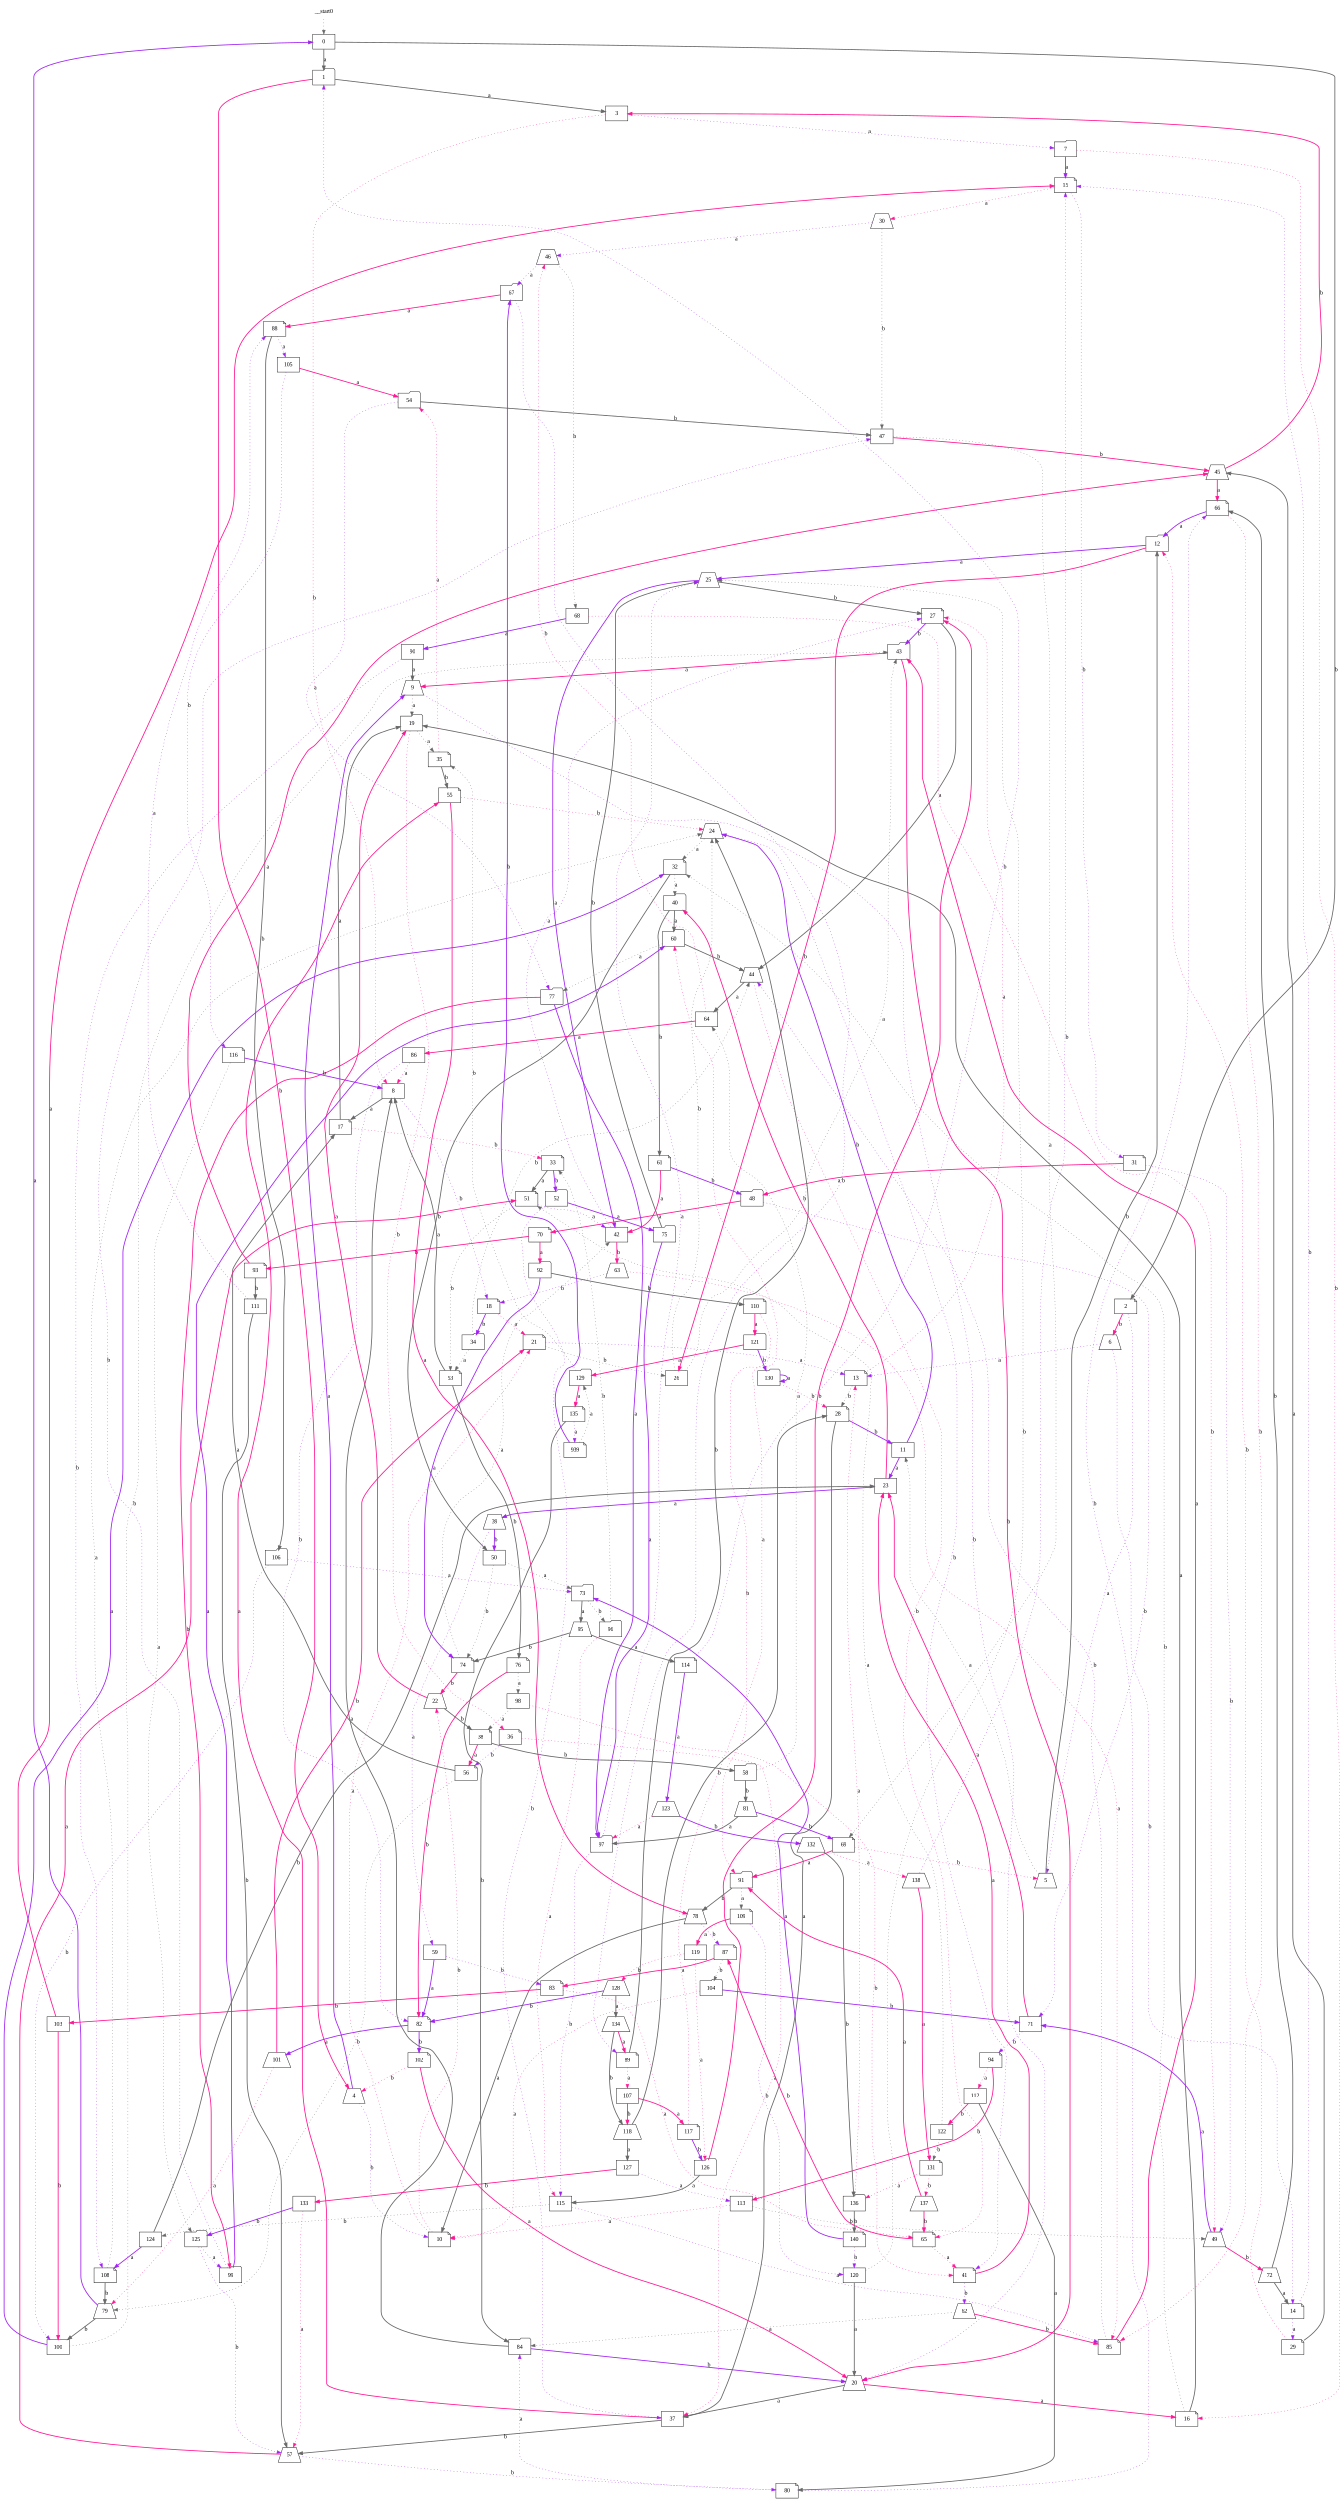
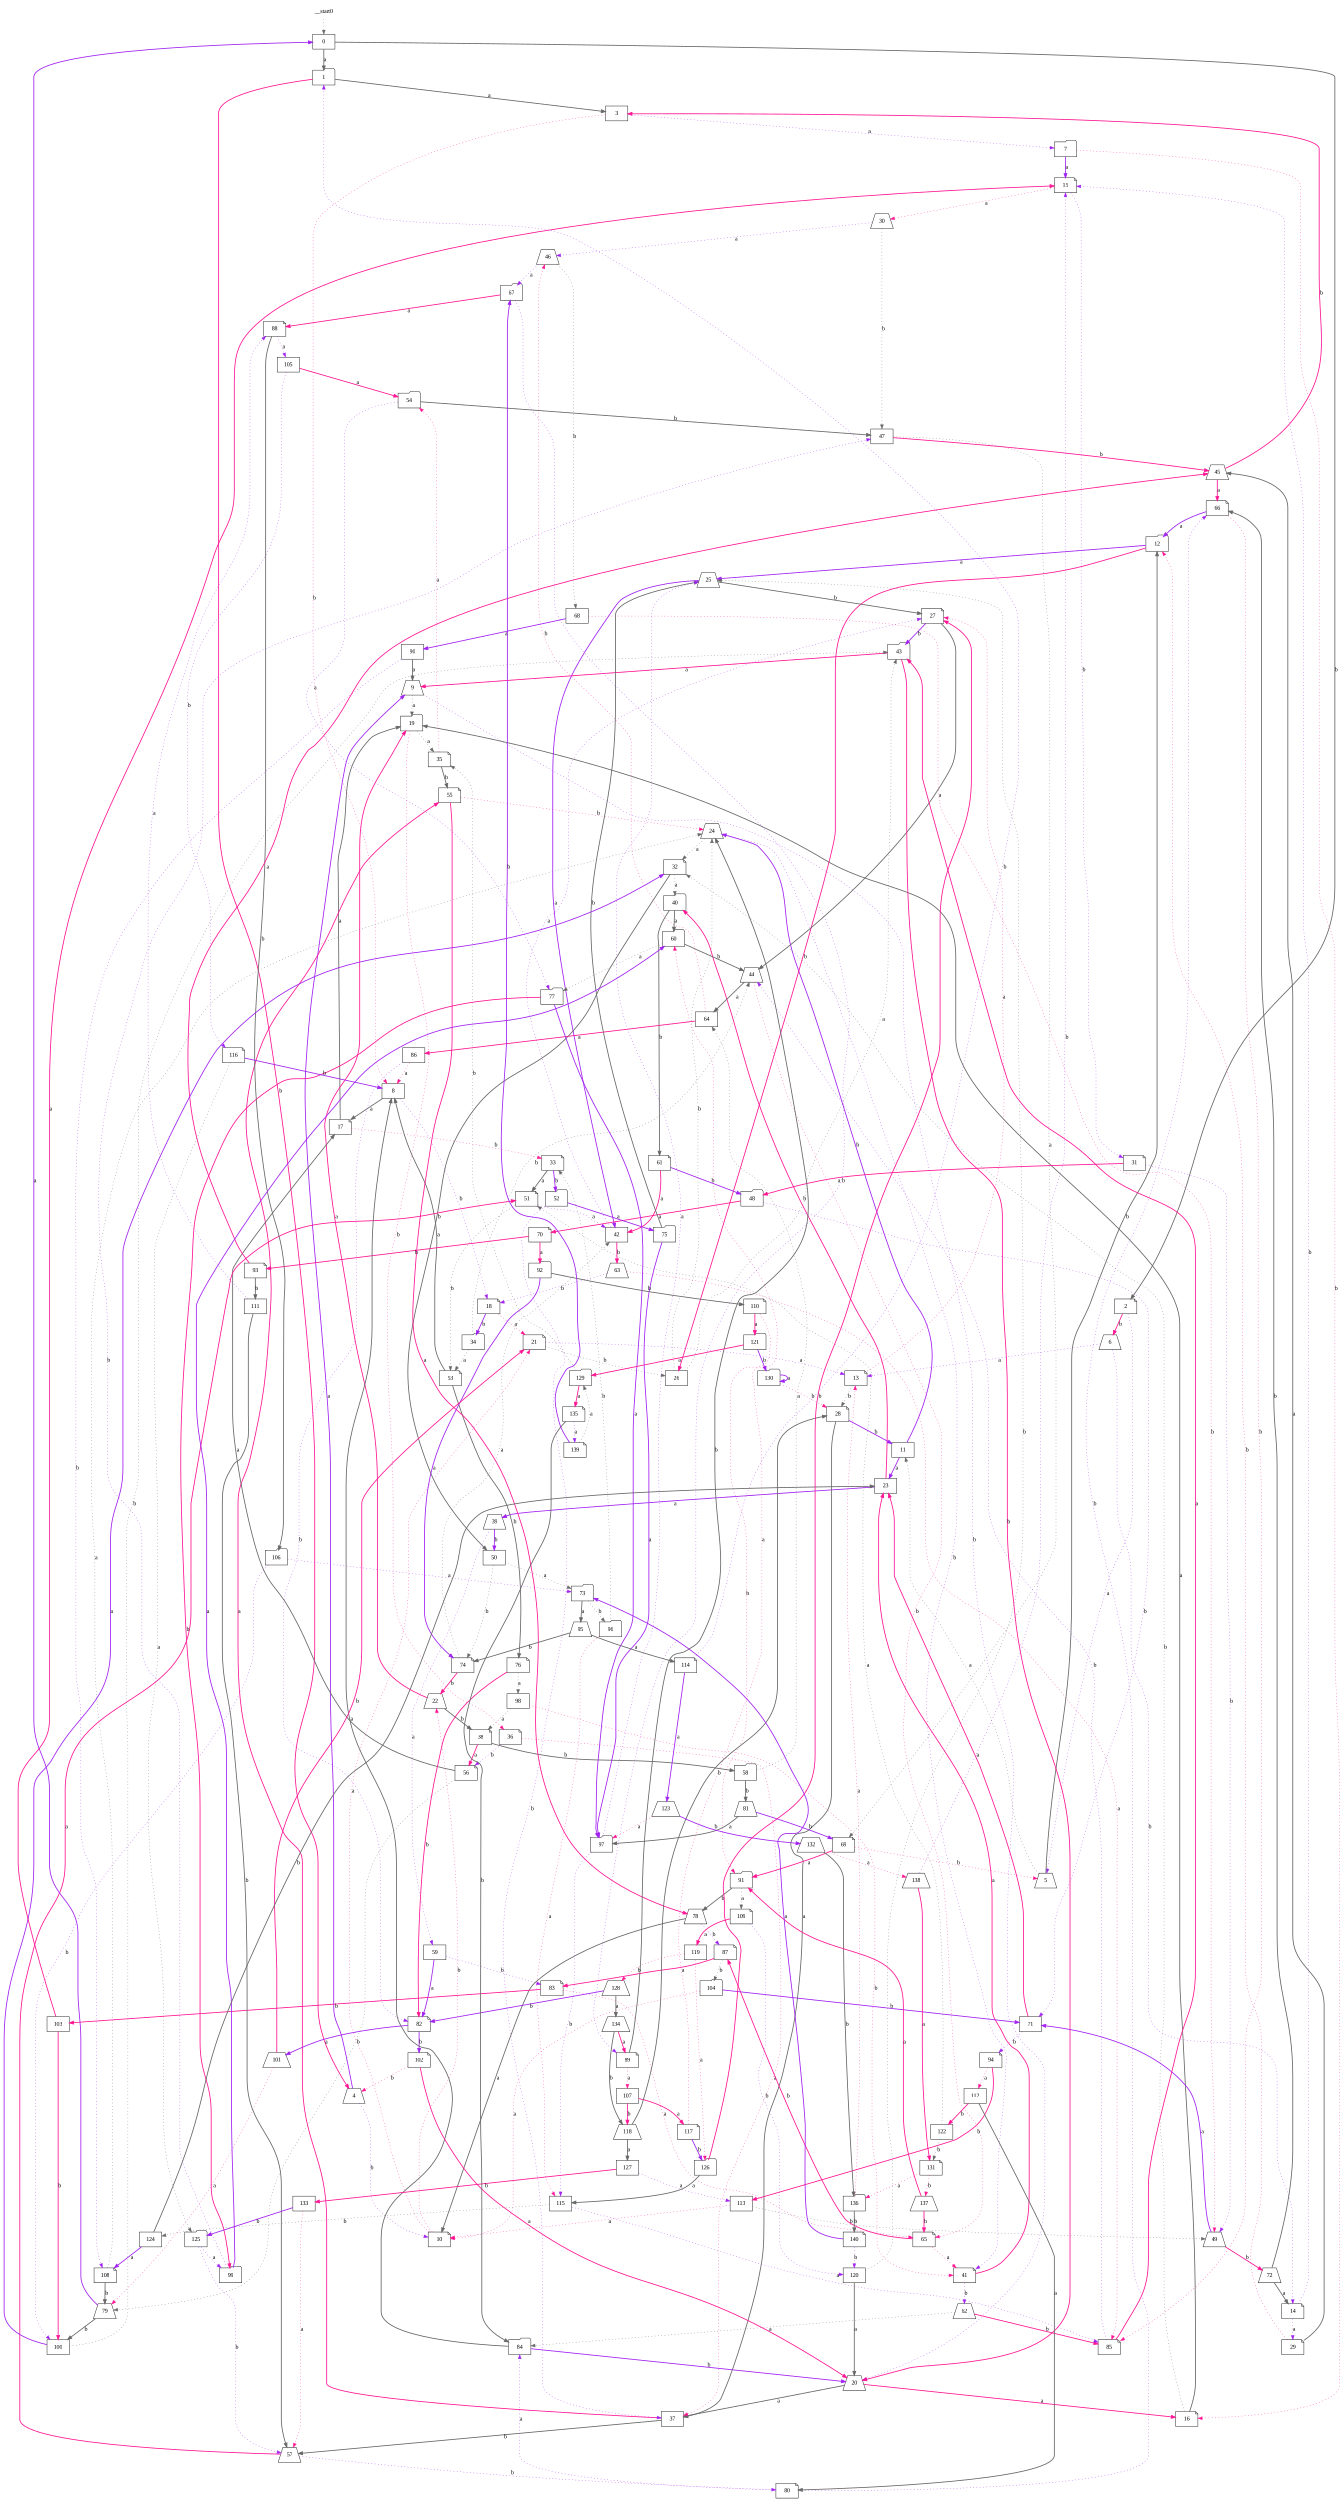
node "939": label "939" -> "139"
